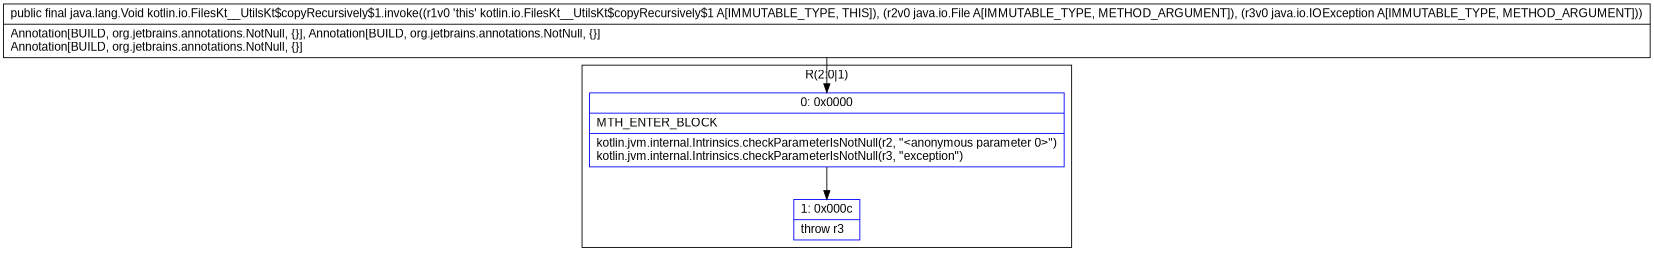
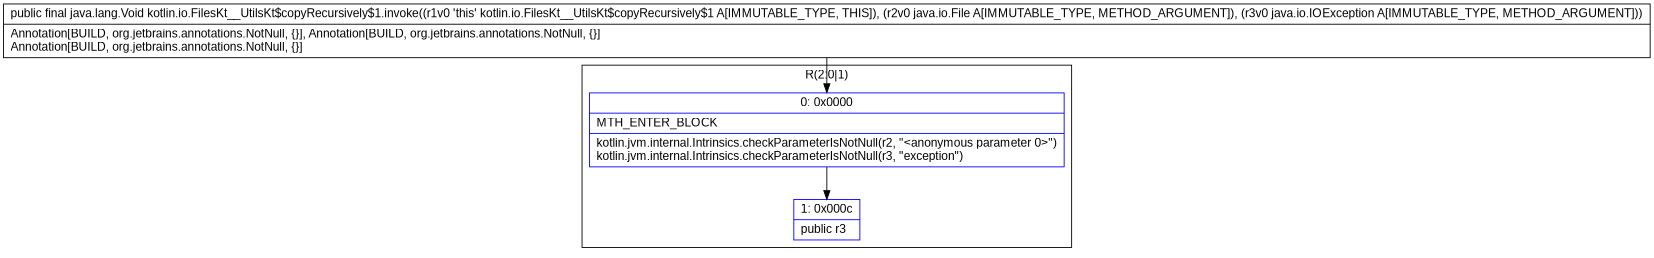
node "1: 0x000c": text "throw r3" -> "public r3"
